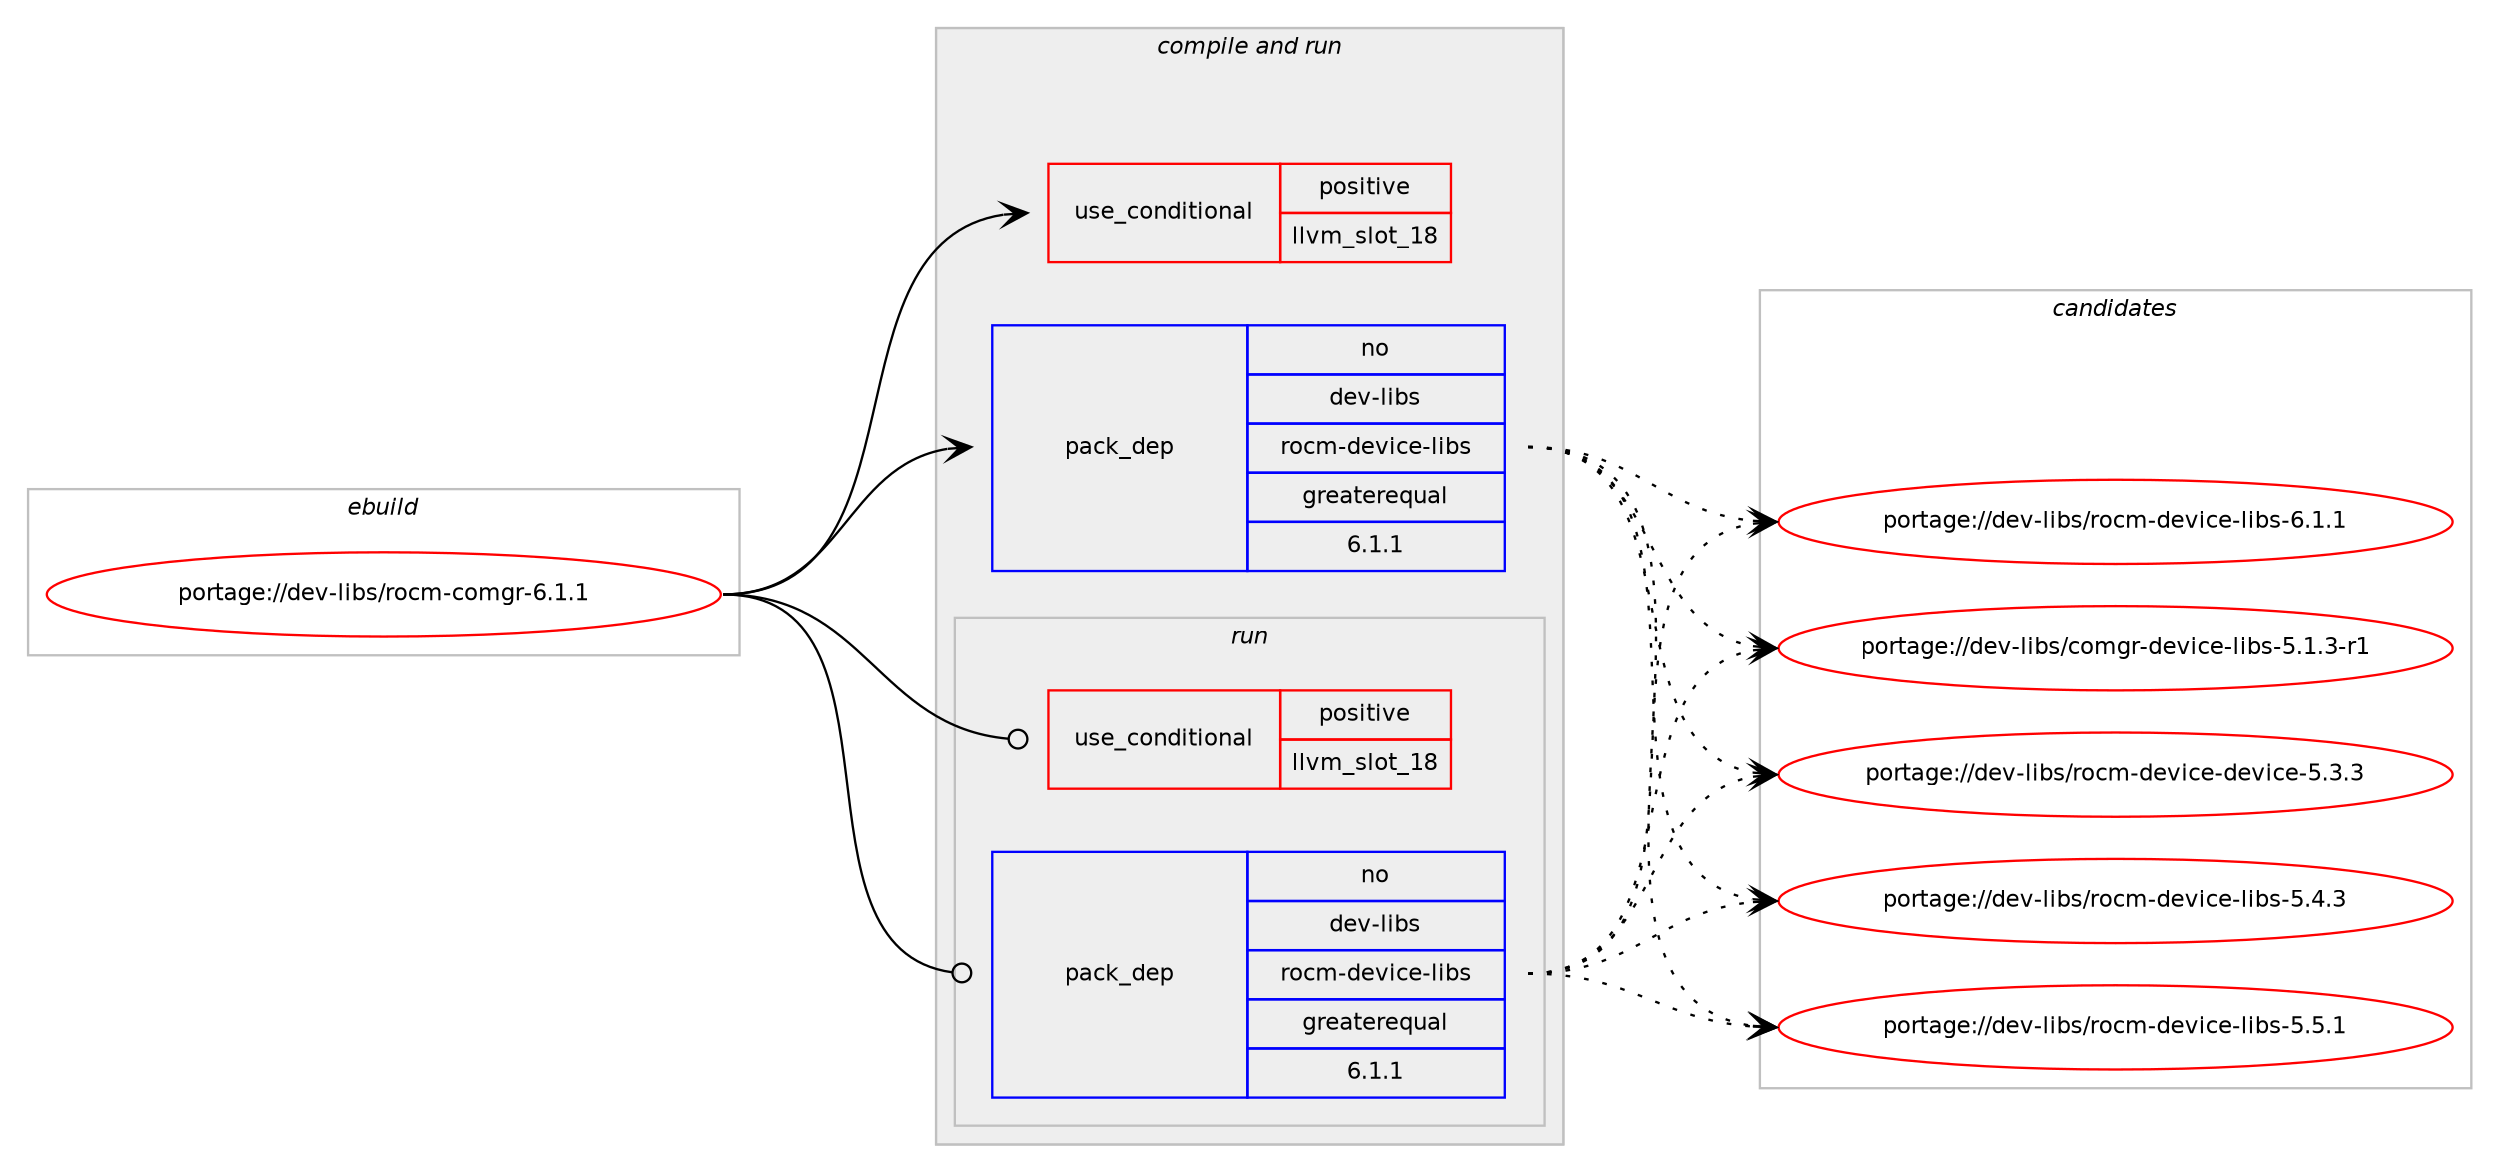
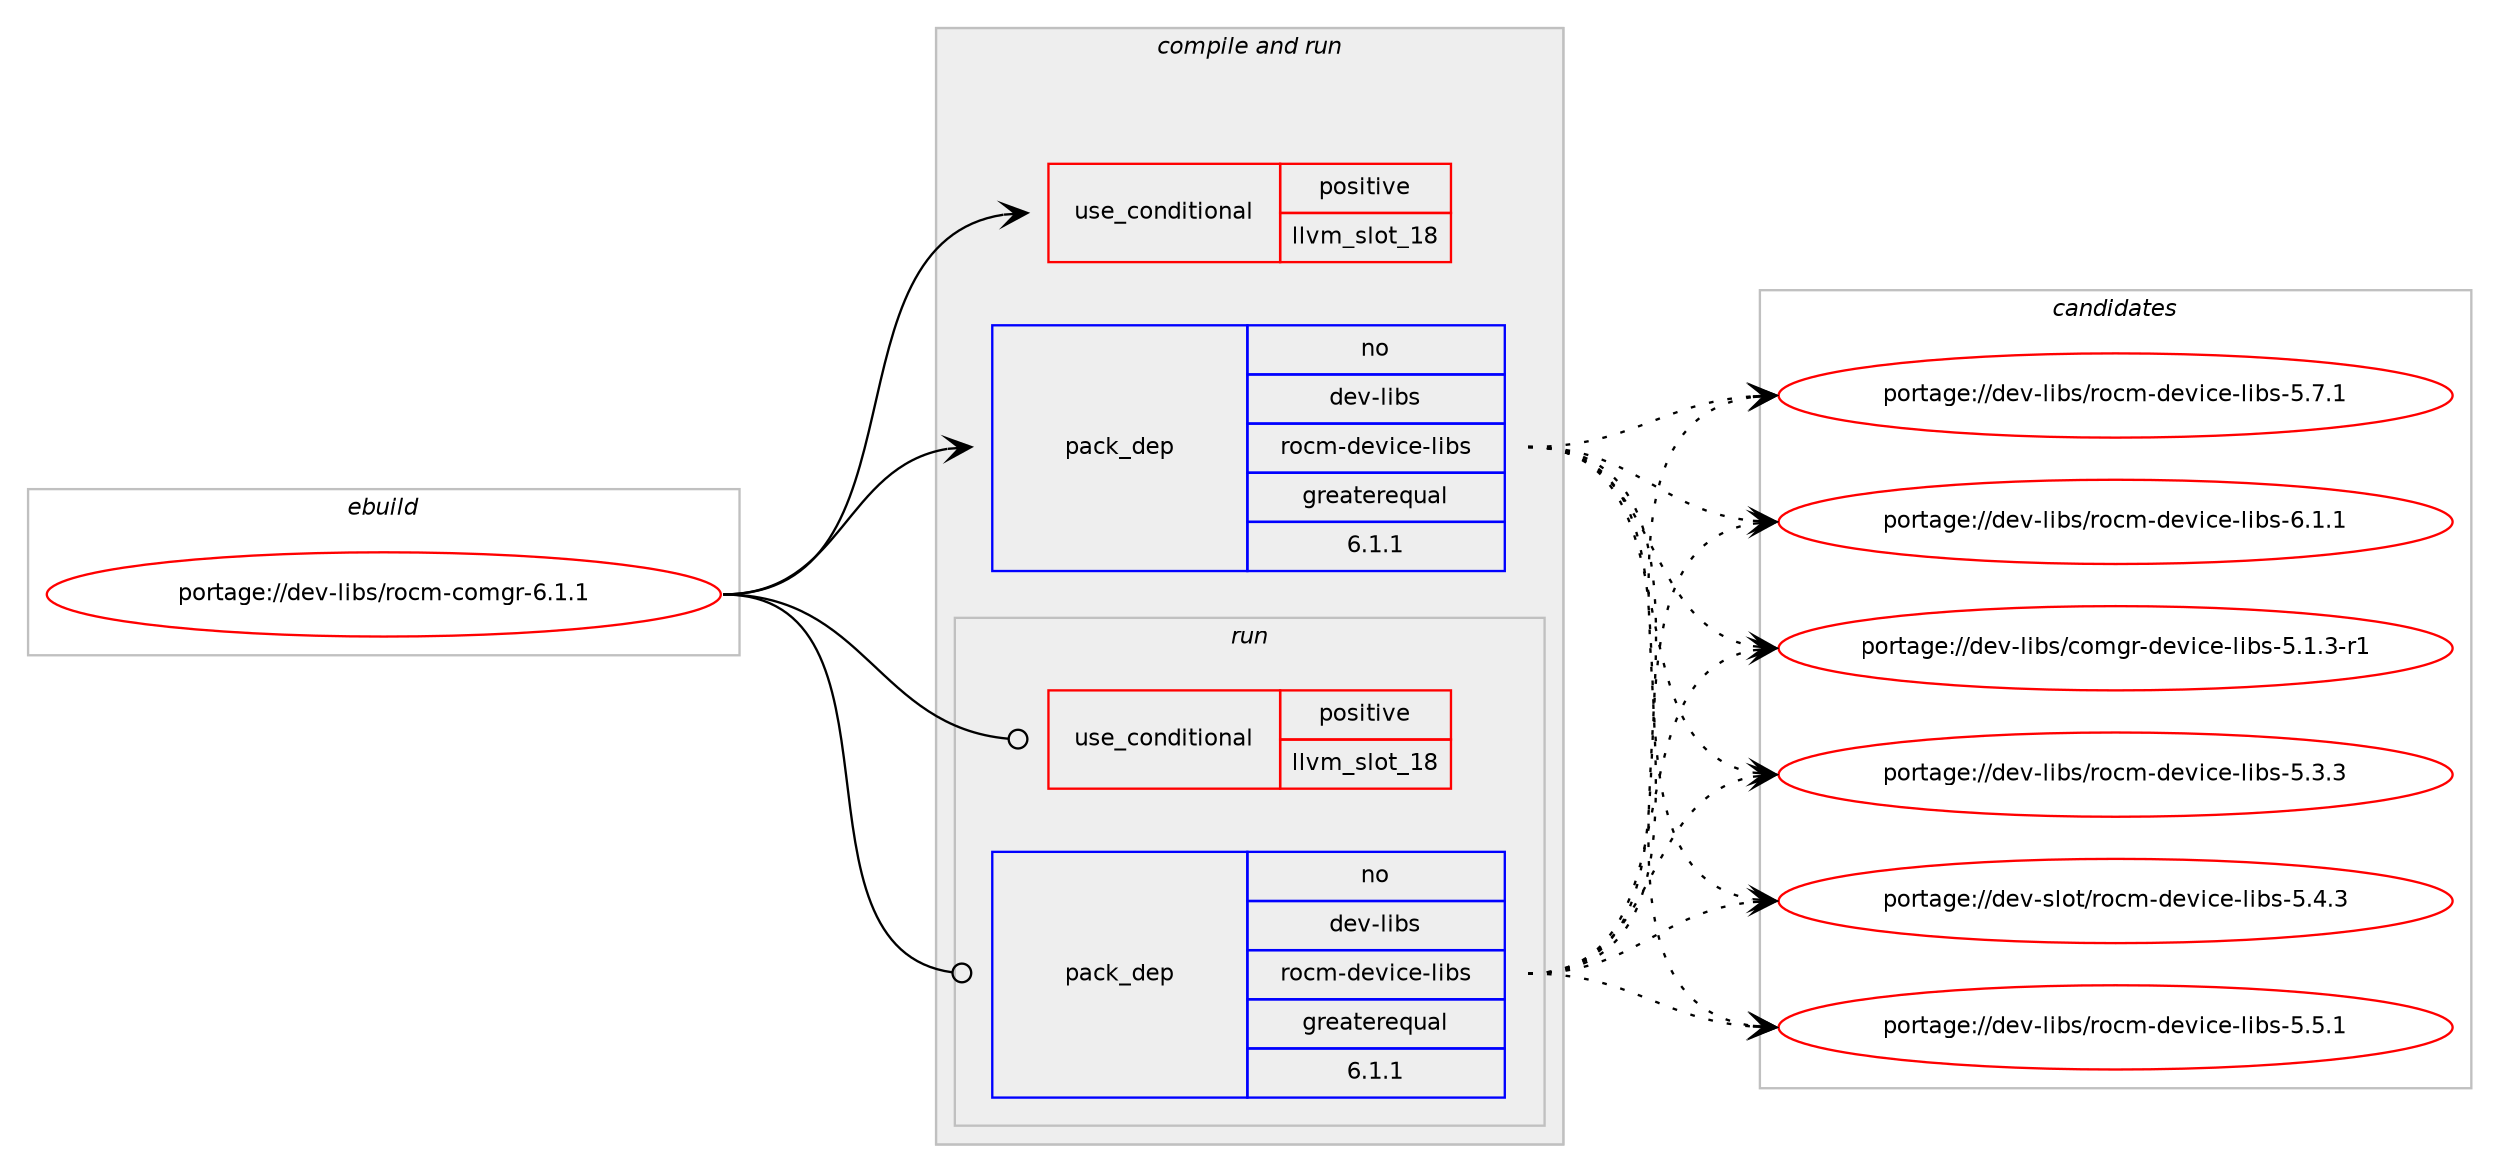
node "portage://dev-libs/rocm-device-libs-5.7.1": added
node "portage://dev-libs/rocm-device-device-5.3.3": label "portage://dev-libs/rocm-device-device-5.3.3" -> "portage://dev-libs/rocm-device-libs-5.3.3"
node "portage://dev-libs/rocm-device-libs-5.4.3": label "portage://dev-libs/rocm-device-libs-5.4.3" -> "portage://dev-slot/rocm-device-libs-5.4.3"
